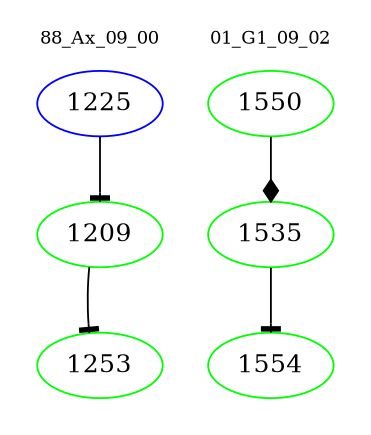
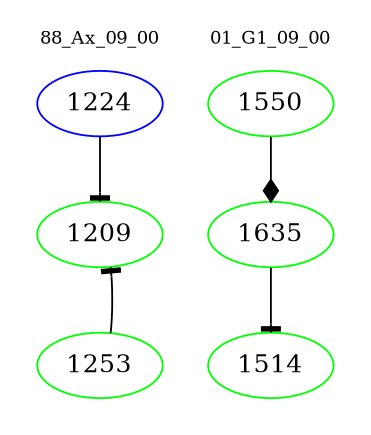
cluster "01_G1_09_02": label "01_G1_09_02" -> "01_G1_09_00"
node "1225": label "1225" -> "1224"
node "1535": label "1535" -> "1635"
edge "1209" -> "1253": reversed
node "1554": label "1554" -> "1514"
